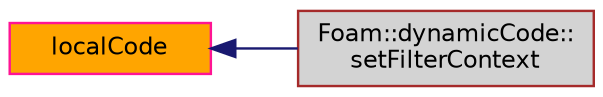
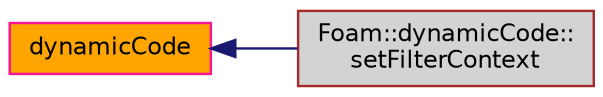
node "localCode": label "localCode" -> "dynamicCode"
